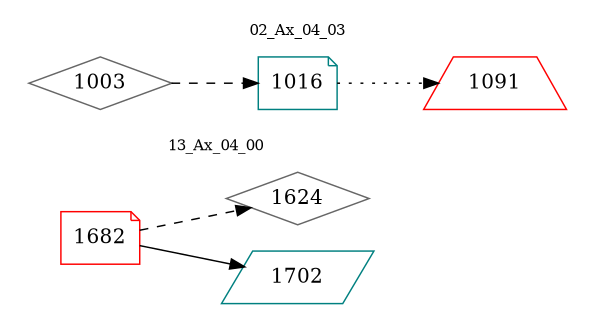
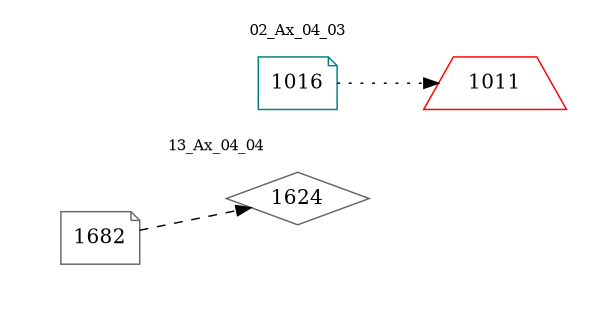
node "1003": removed
node "1091": label "1091" -> "1011"
cluster "13_Ax_04_00": label "13_Ax_04_00" -> "13_Ax_04_04"
node "1682": color red -> gray40
node "1702": removed
